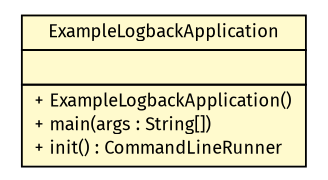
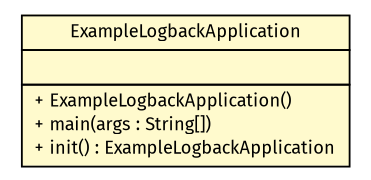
node "ExampleLogbackApplication": text "+ init() : CommandLineRunner" -> "+ init() : ExampleLogbackApplication"
